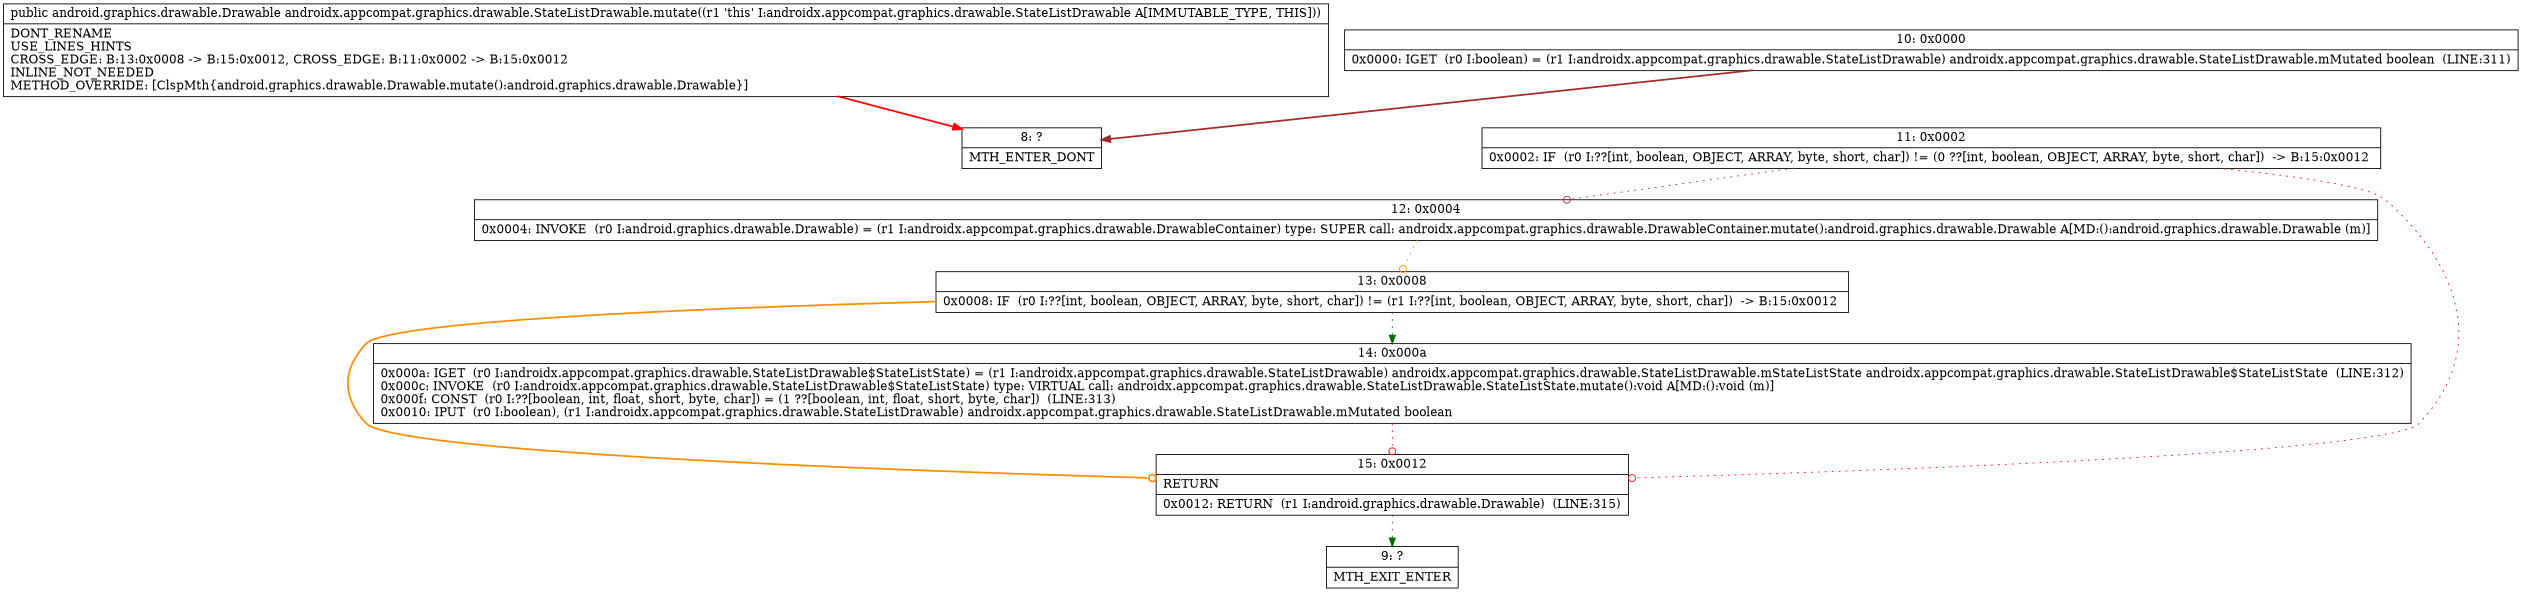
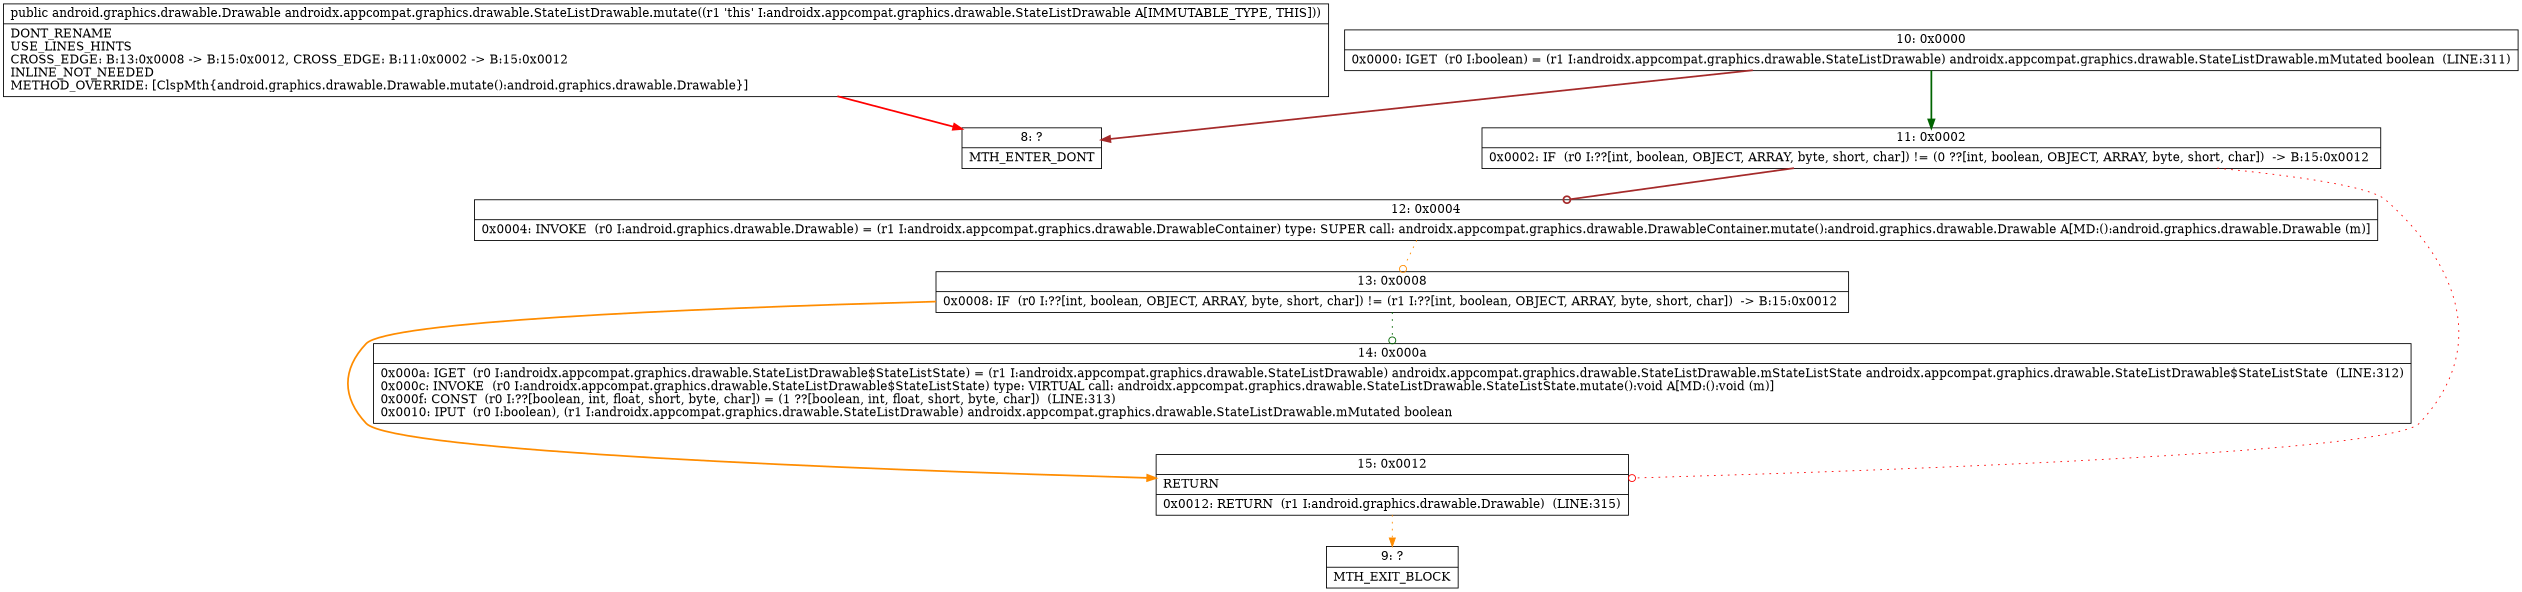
edge "10: 0x0000" -> "11: 0x0002": added
edge "11: 0x0002" -> "12: 0x0004": style dotted -> bold
edge "13: 0x0008" -> "14: 0x000a": arrowhead normal -> odot
edge "14: 0x000a" -> "15: 0x0012": removed
edge "13: 0x0008" -> "15: 0x0012": arrowhead odot -> normal
edge "15: 0x0012" -> "9: ?": color darkgreen -> darkorange
node "9: ?": text "MTH_EXIT_ENTER" -> "MTH_EXIT_BLOCK"
